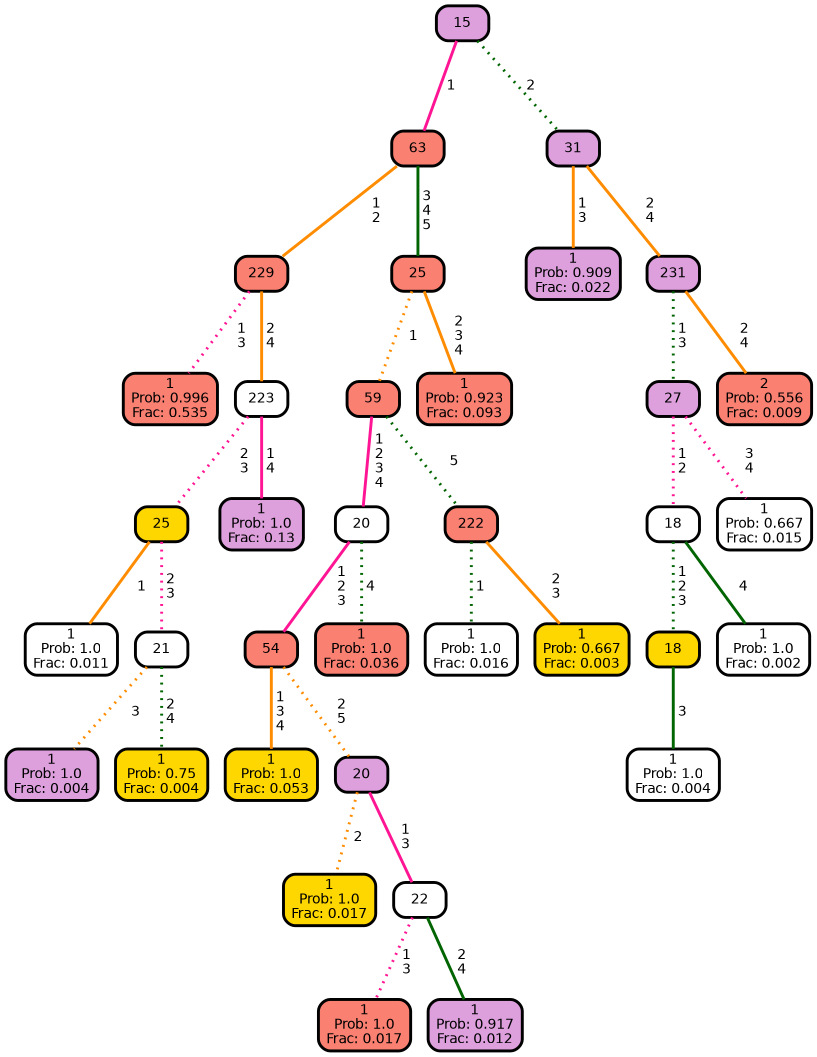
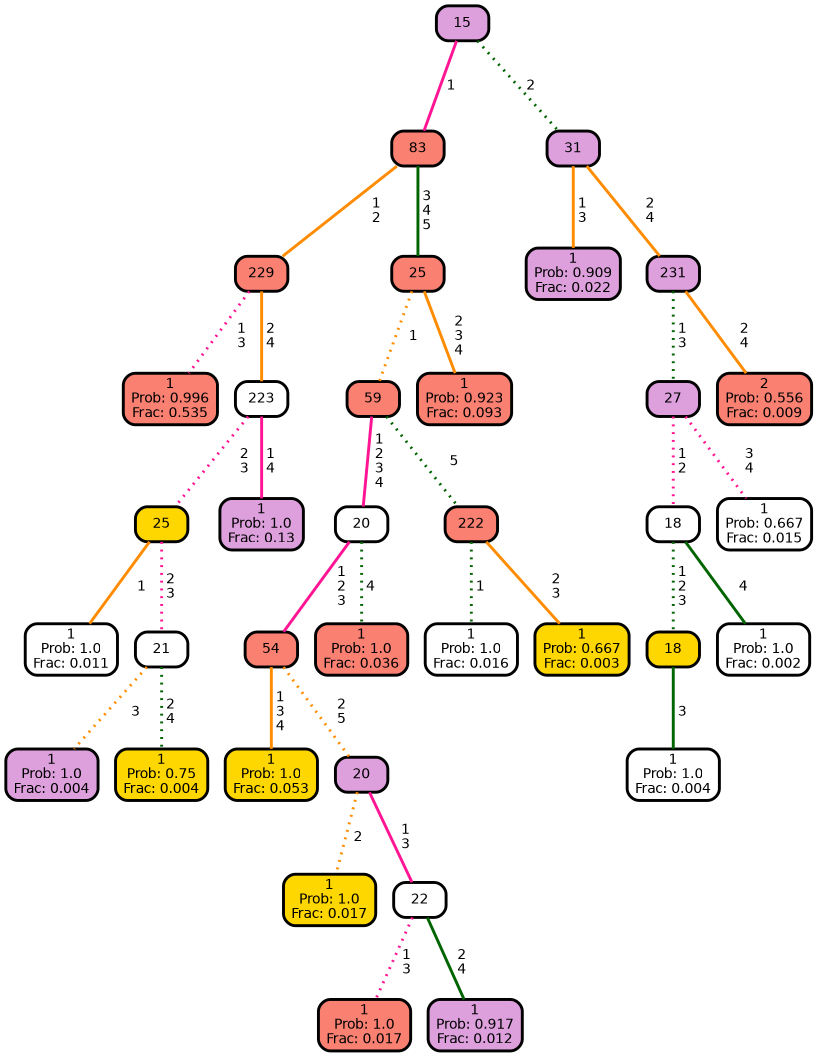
node "63": label "63" -> "83"
